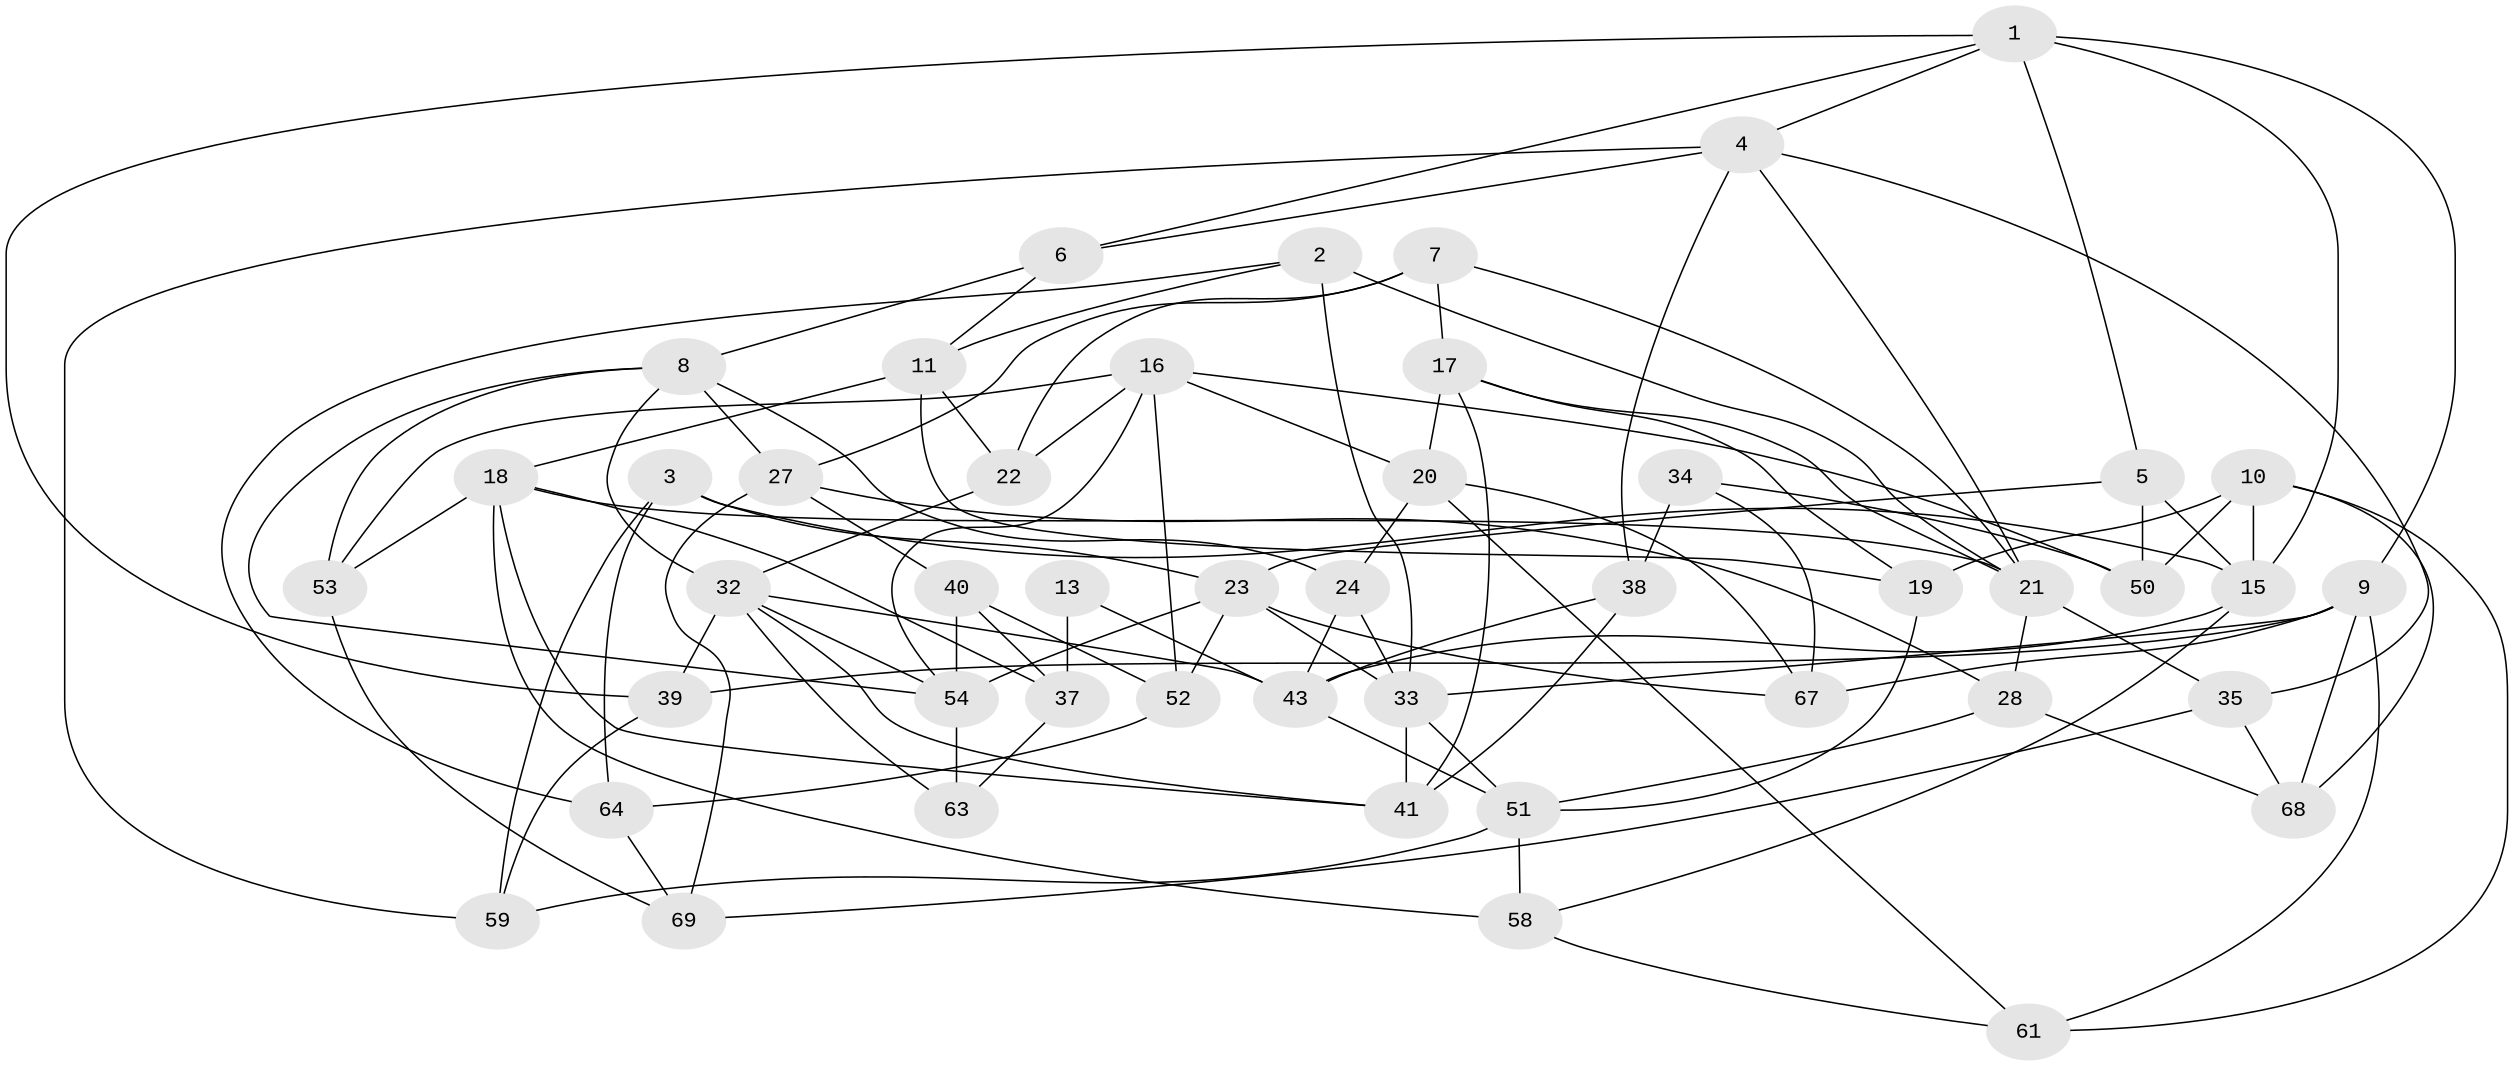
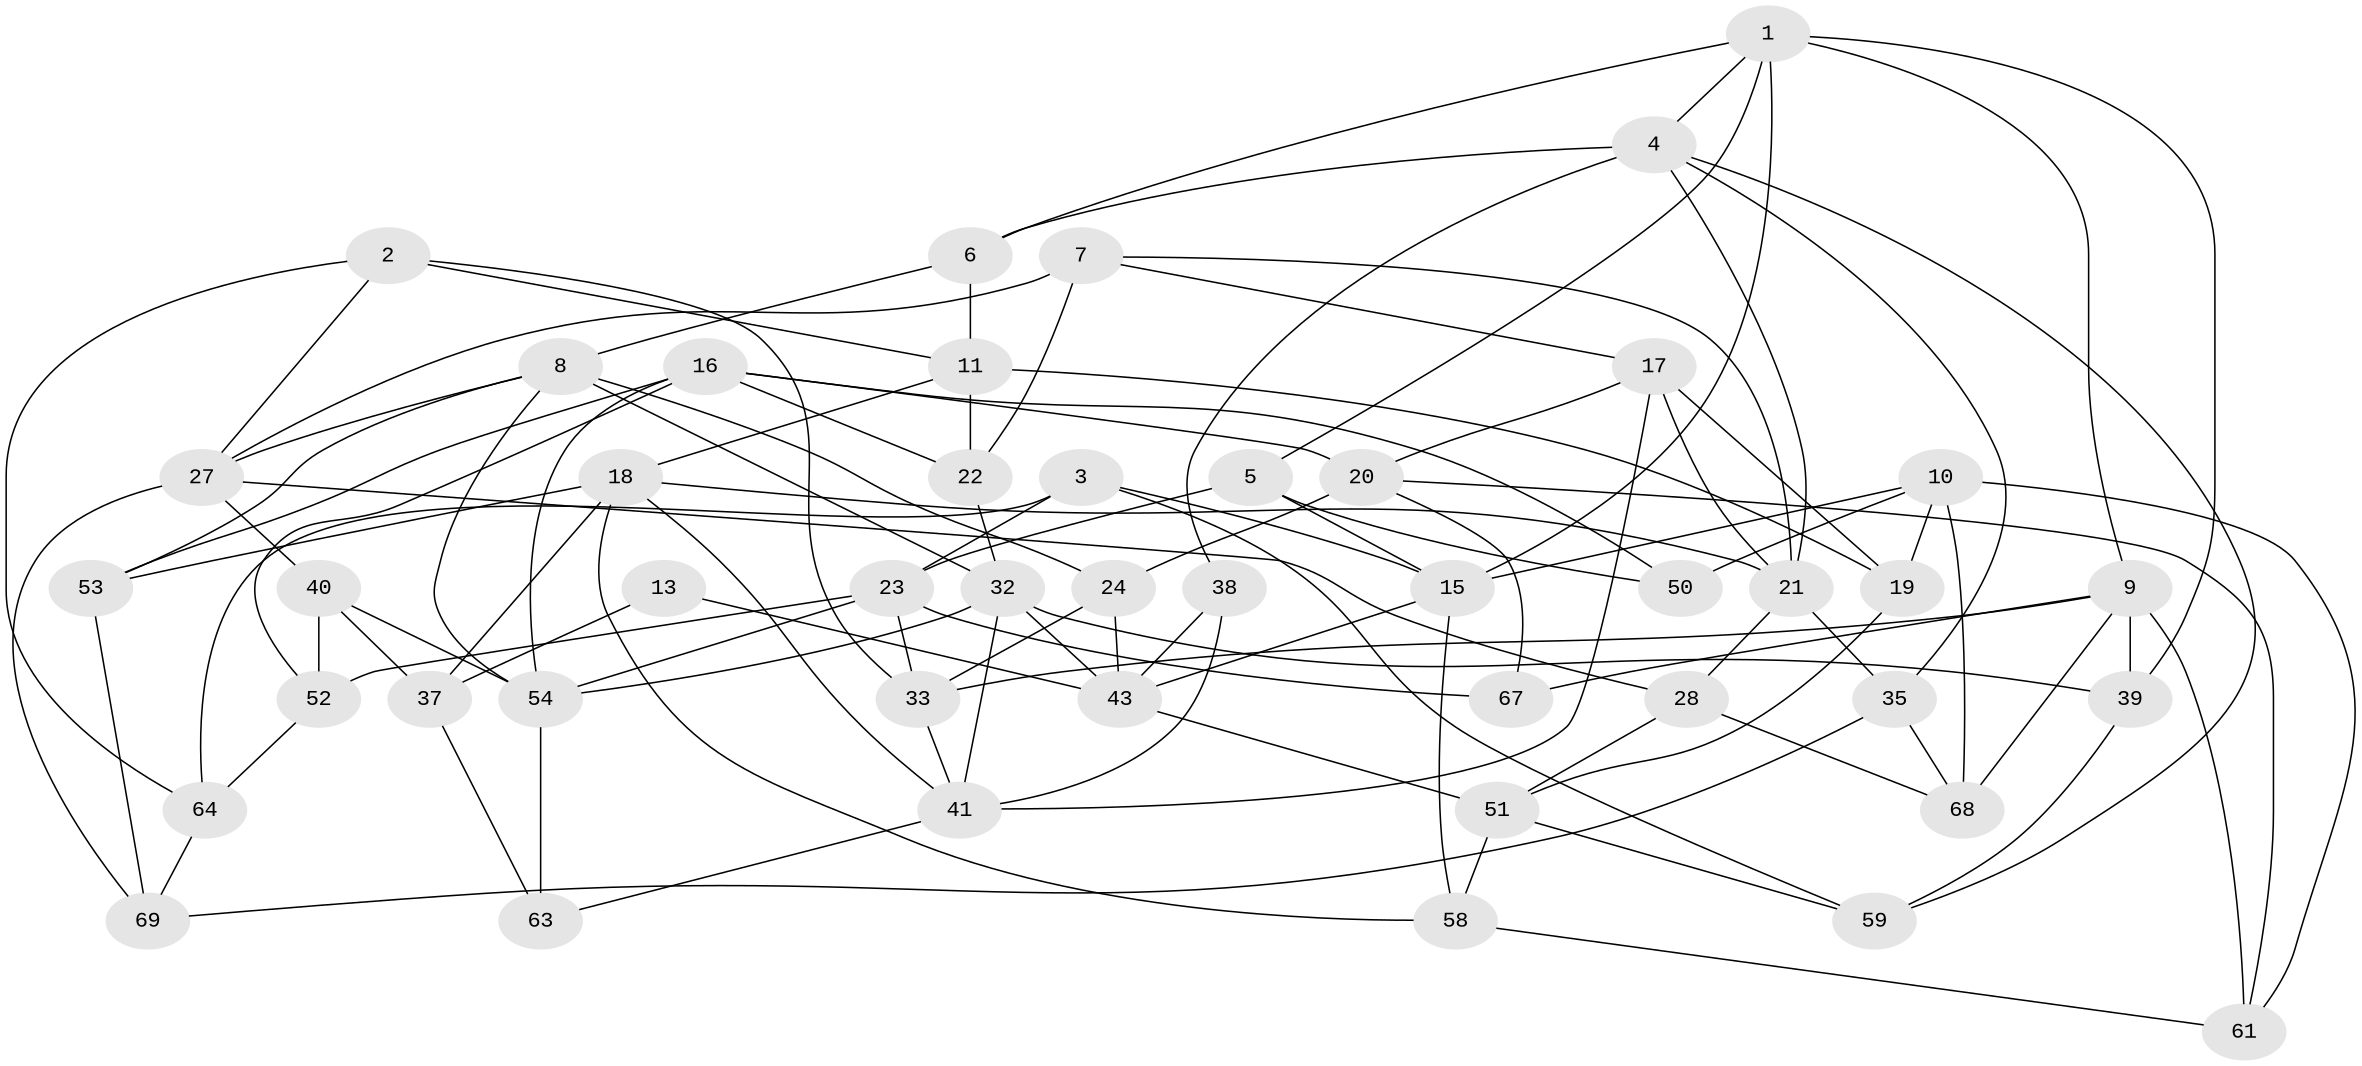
edge "2" -- "21": now "2" -- "27"
node "34": removed
edge "32" -- "63": now "41" -- "63"
edge "33" -- "51": removed
